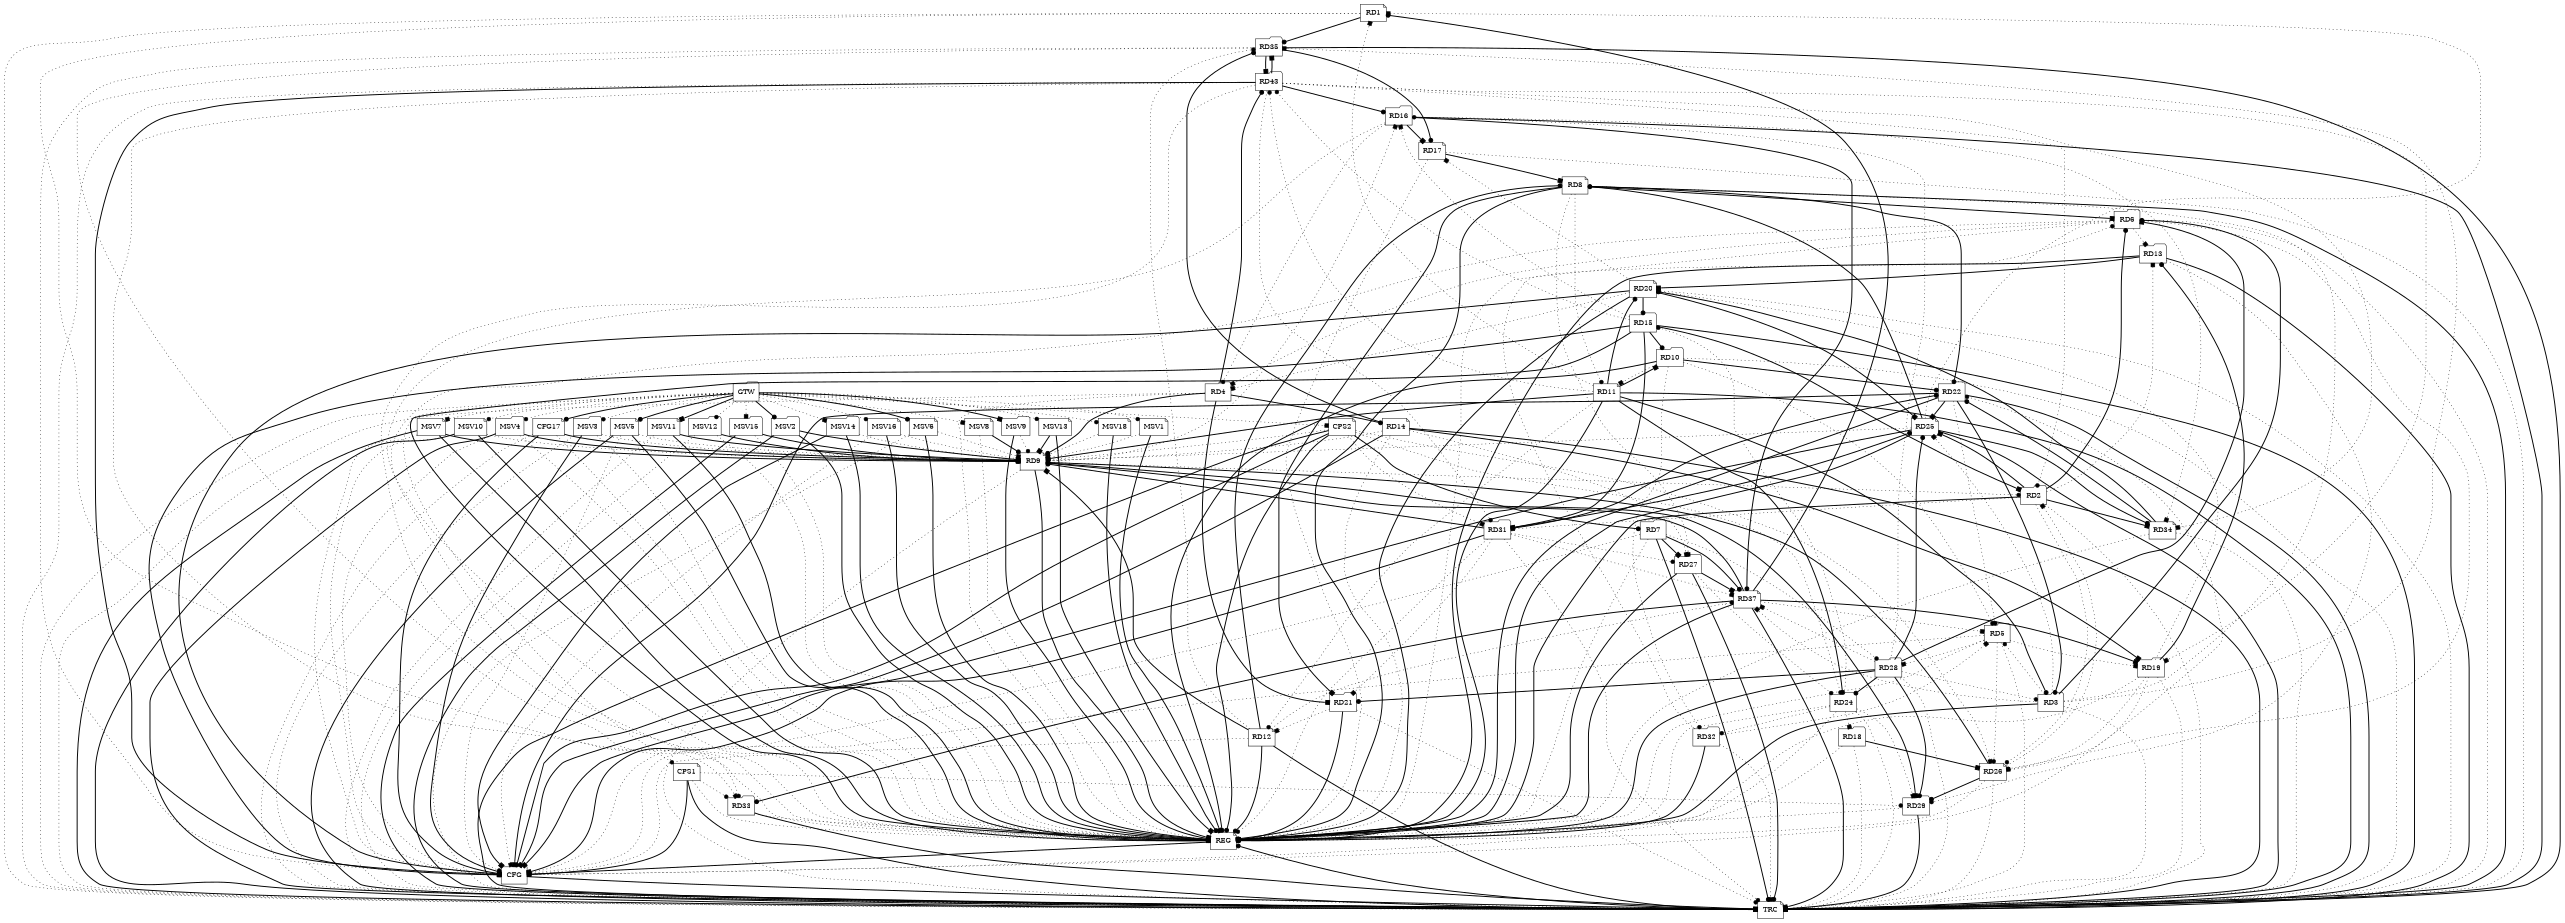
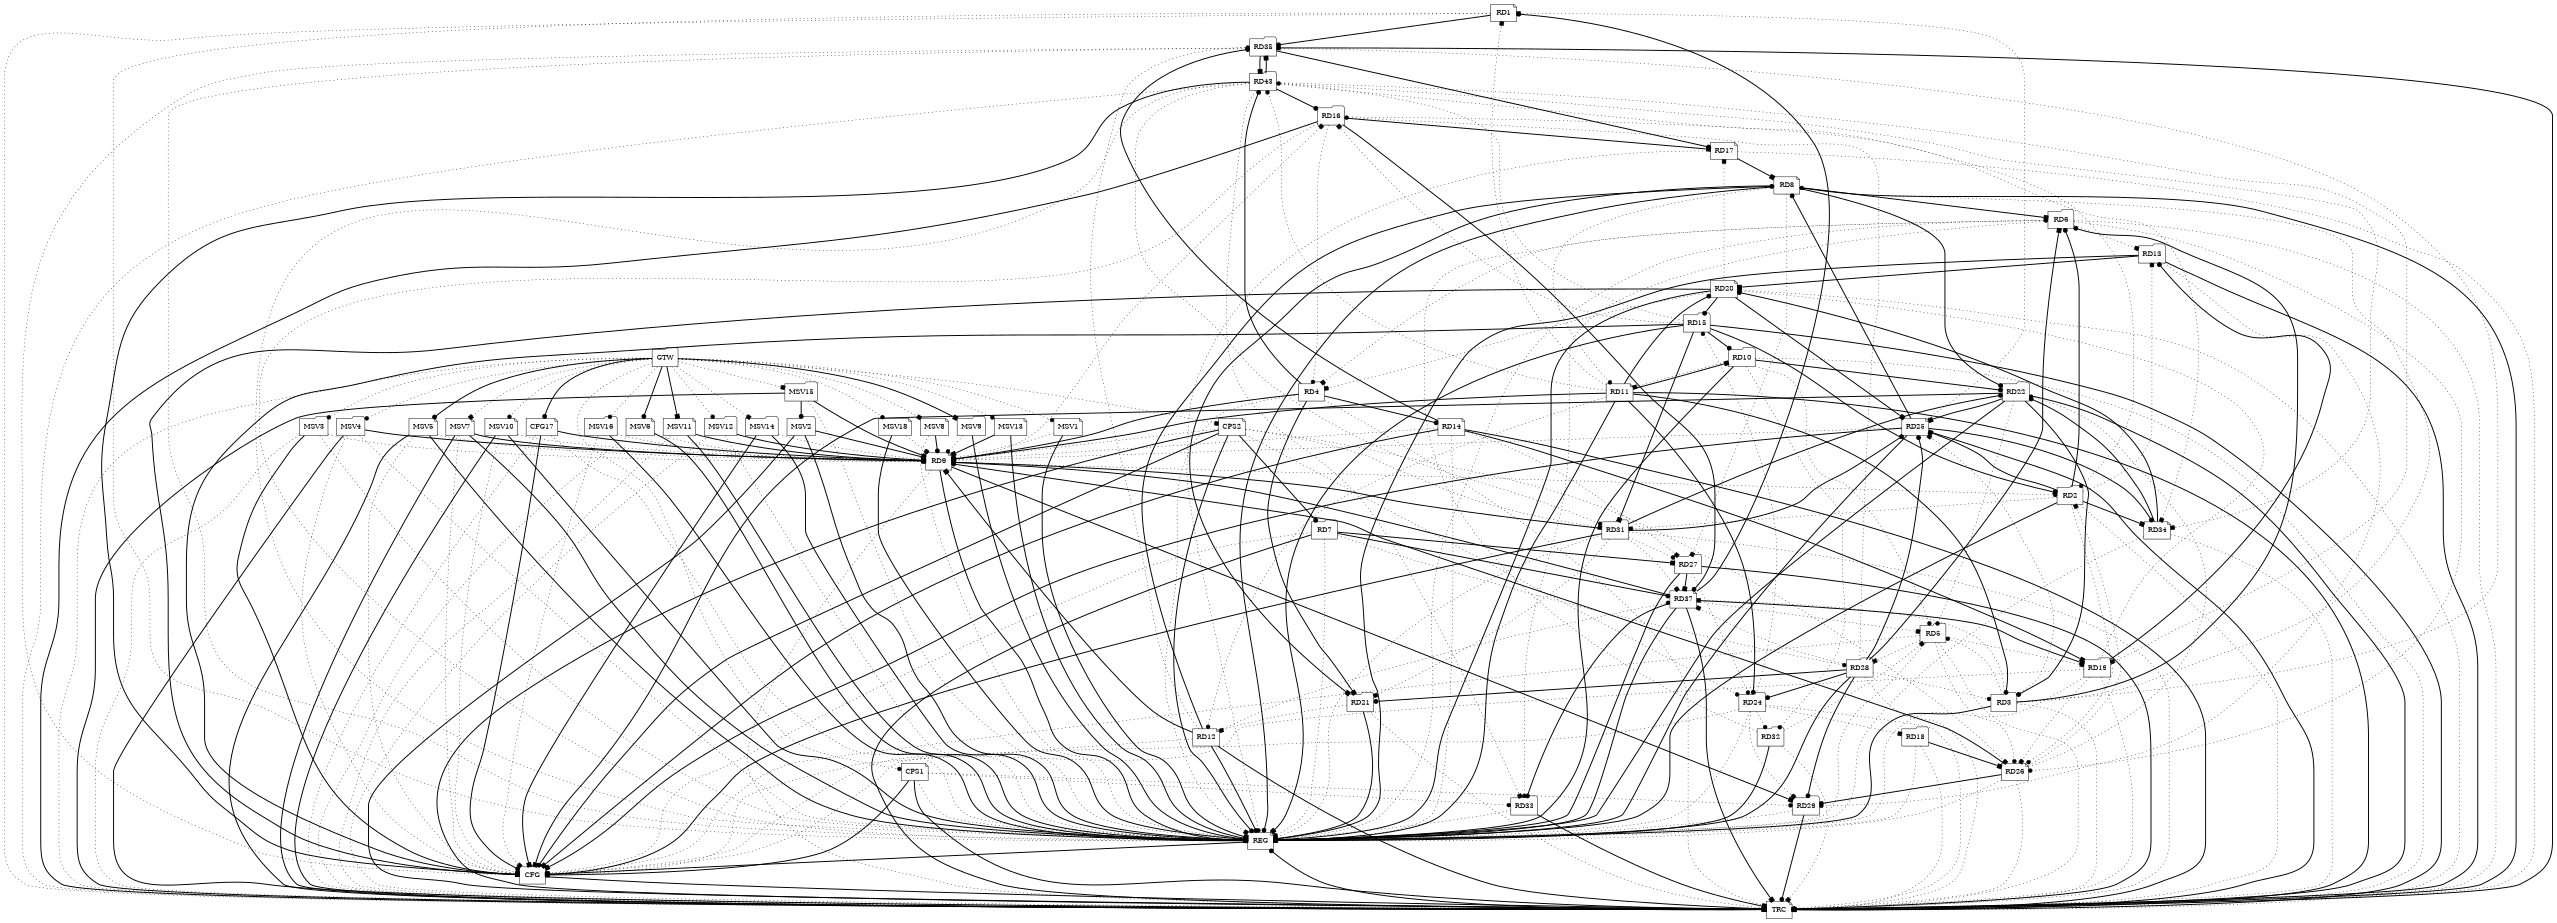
edge "GTW" -> "MSV2": now "MSV15" -> "MSV2"
node "MSV16": shape note -> folder
